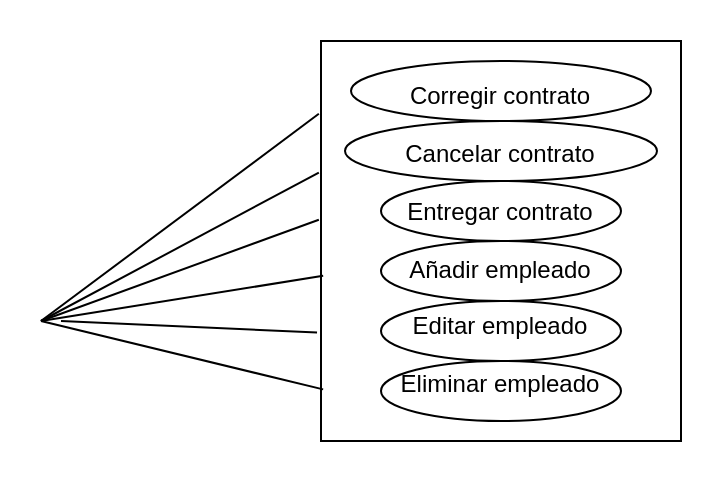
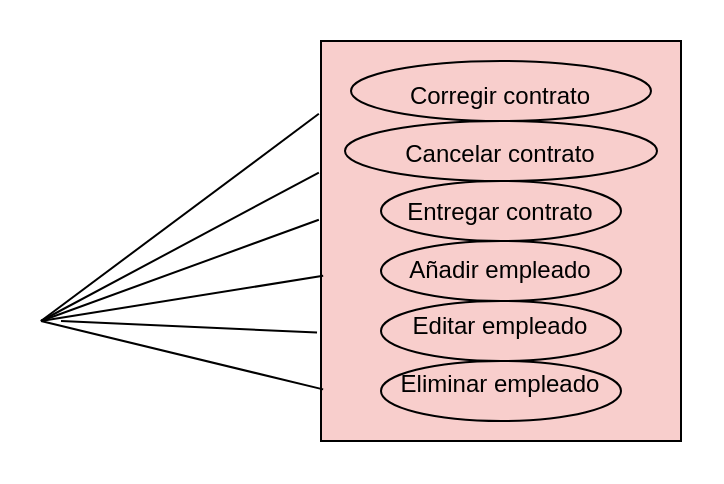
node "Corregir contrato Cancelar contrato Entregar contrato Añadir empleado Editar empleado Eliminar empleado": fillcolor #ffffff -> #f8cecc
